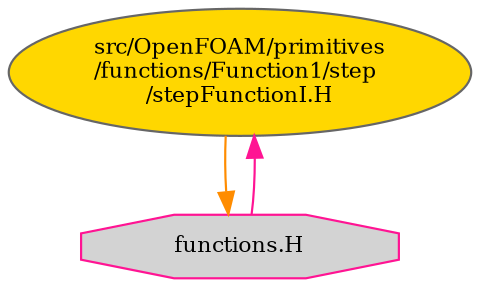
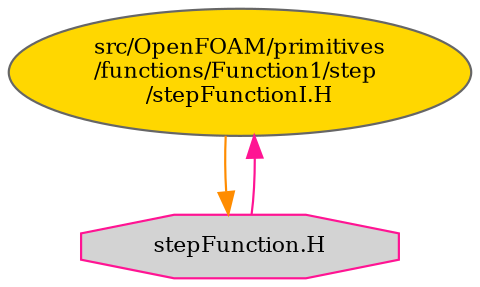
node "functions.H": label "functions.H" -> "stepFunction.H"
